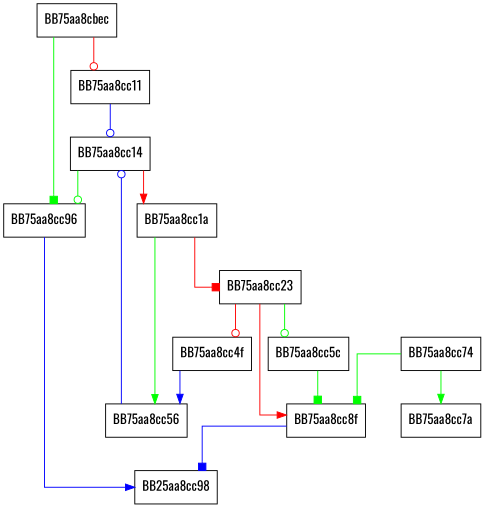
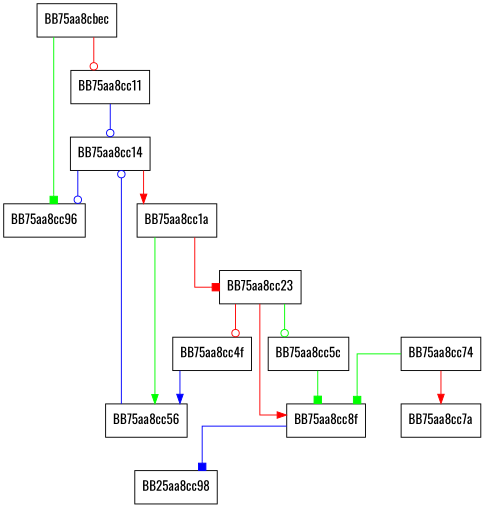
edge "BB75aa8cc14" -> "BB75aa8cc96": color green -> blue
edge "BB75aa8cc74" -> "BB75aa8cc7a": color green -> red
edge "BB75aa8cc96" -> "BB25aa8cc98": removed
